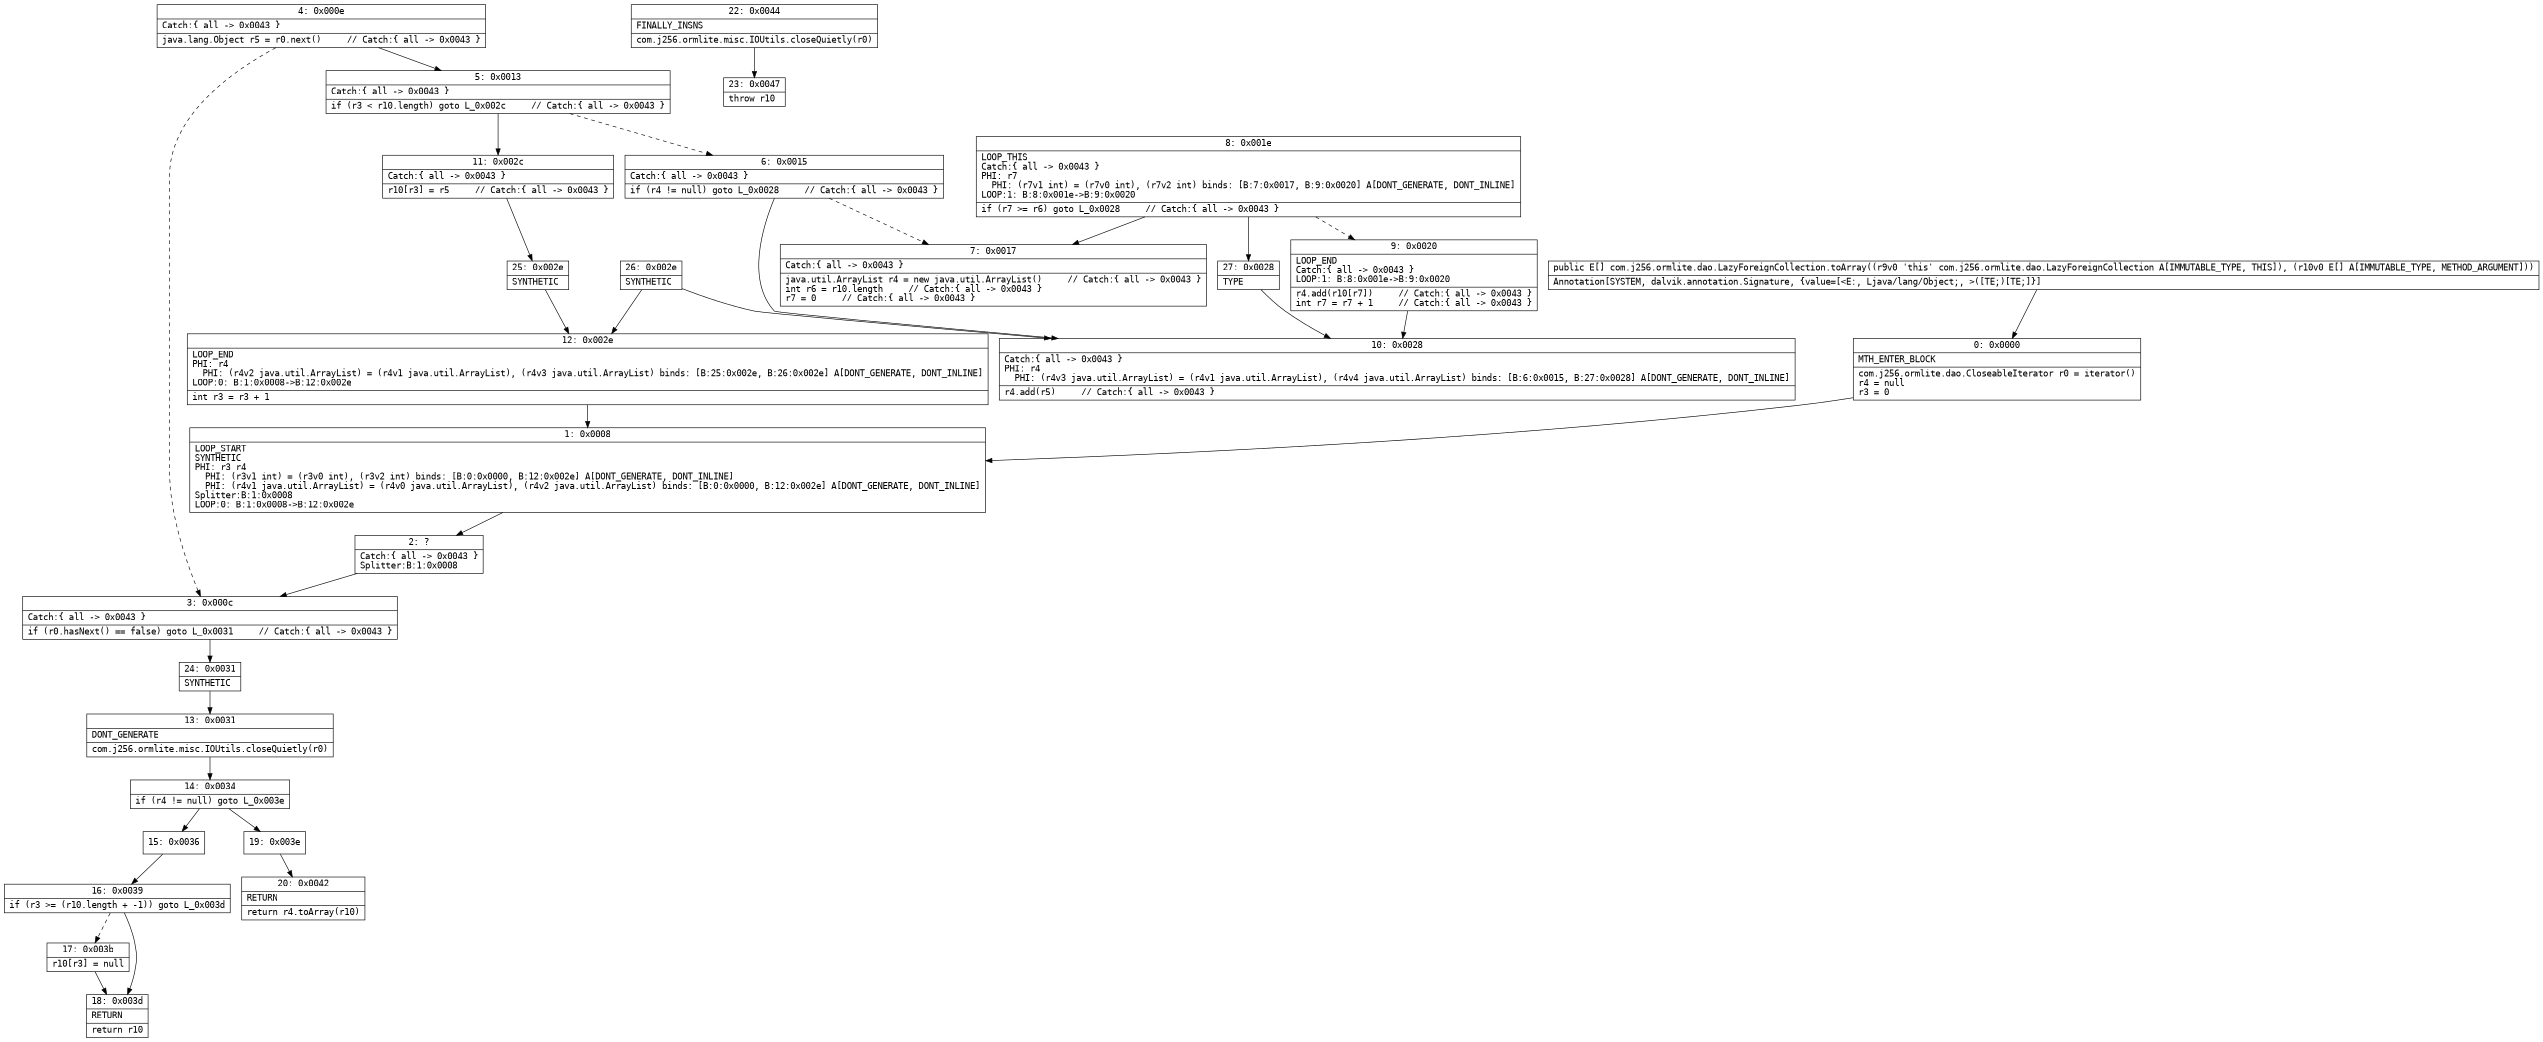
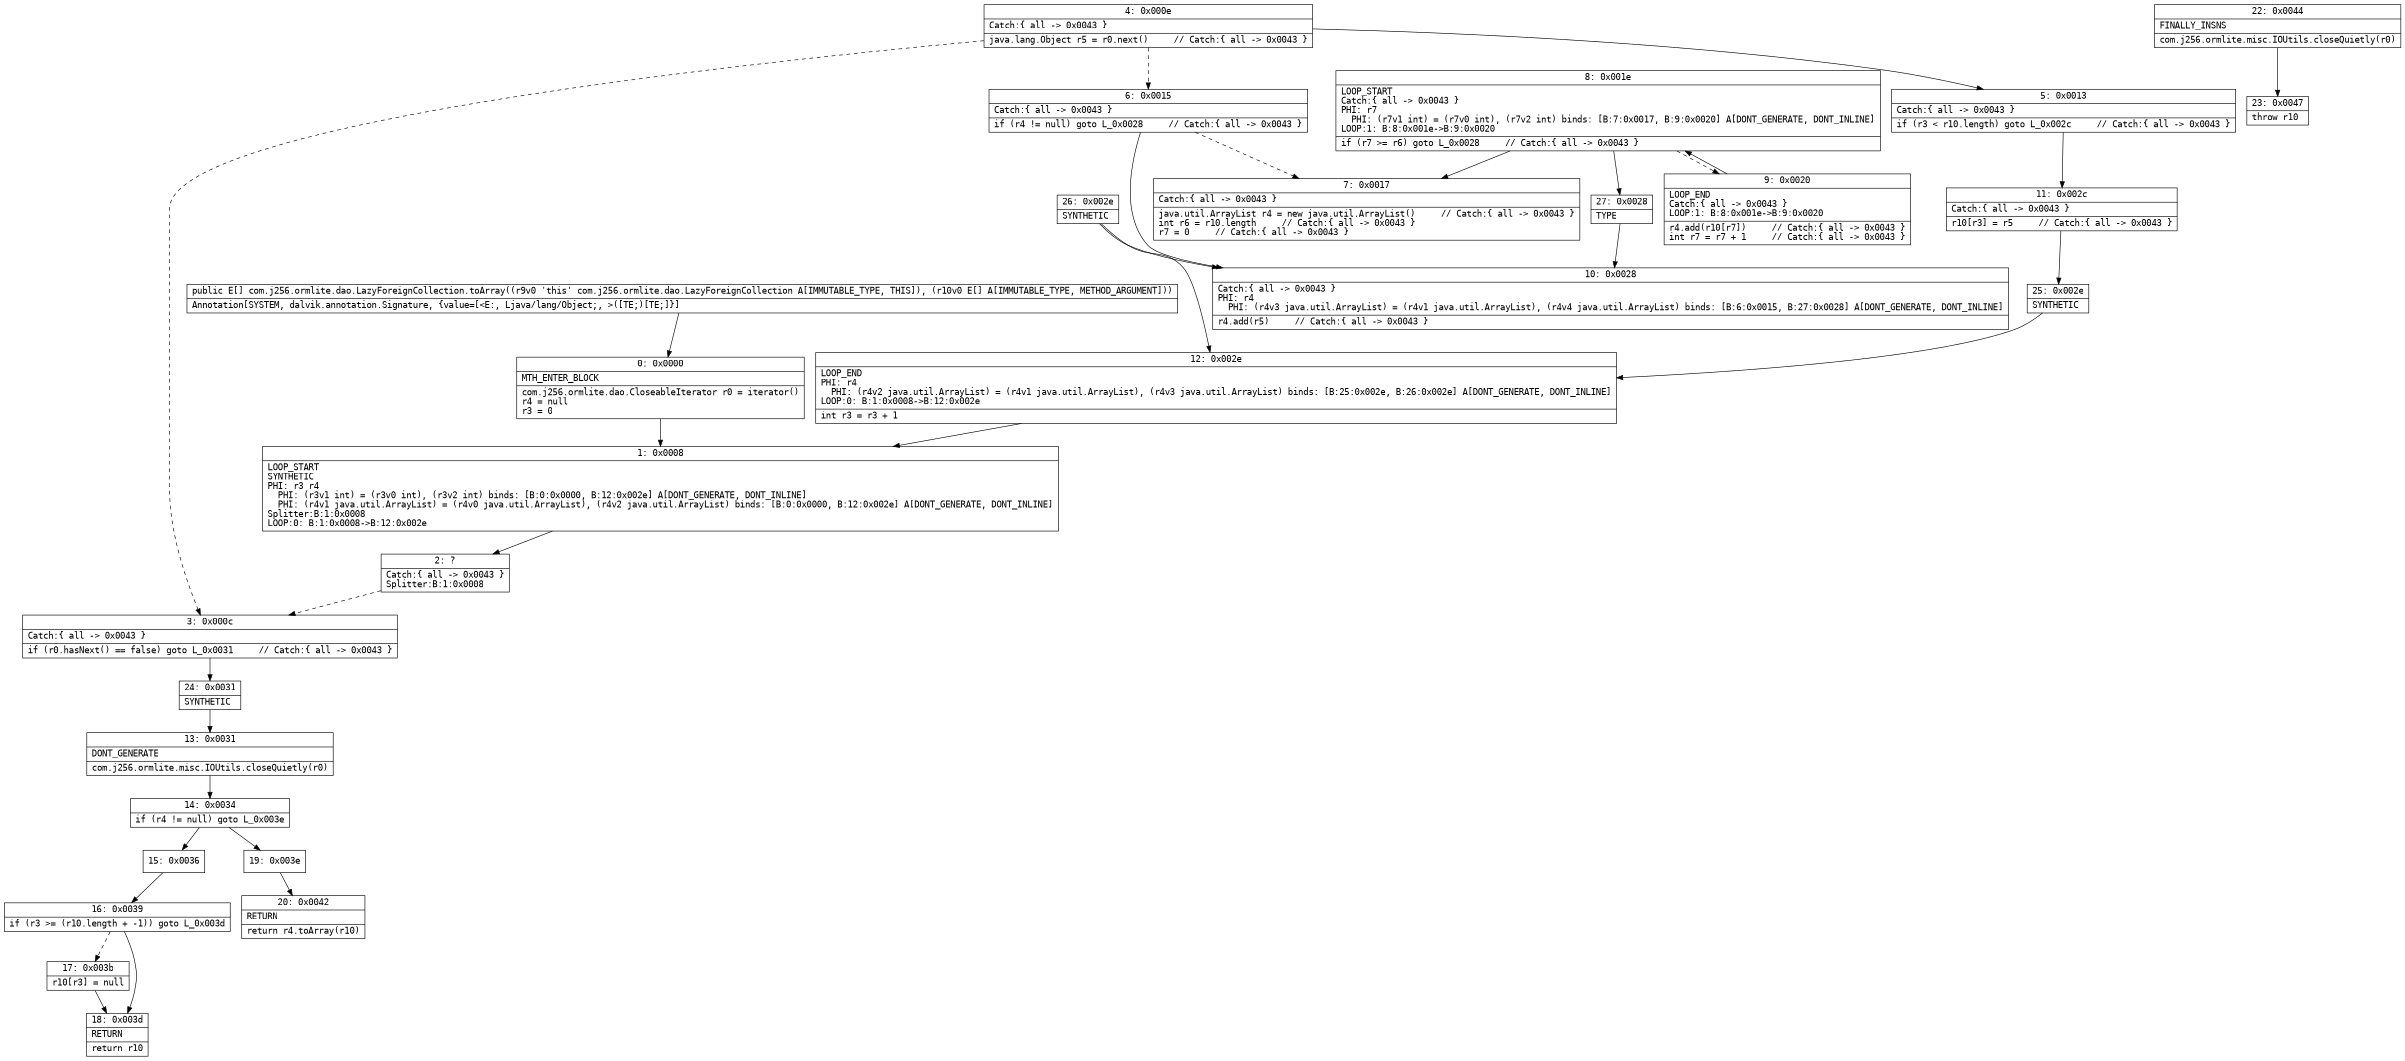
edge "5: 0x0013" -> "6: 0x0015": now "4: 0x000e" -> "6: 0x0015"
node "8: 0x001e": text "LOOP_THIS" -> "LOOP_START"
edge "9: 0x0020" -> "10: 0x0028": now "9: 0x0020" -> "8: 0x001e"
edge "2: ?" -> "3: 0x000c": style solid -> dashed
